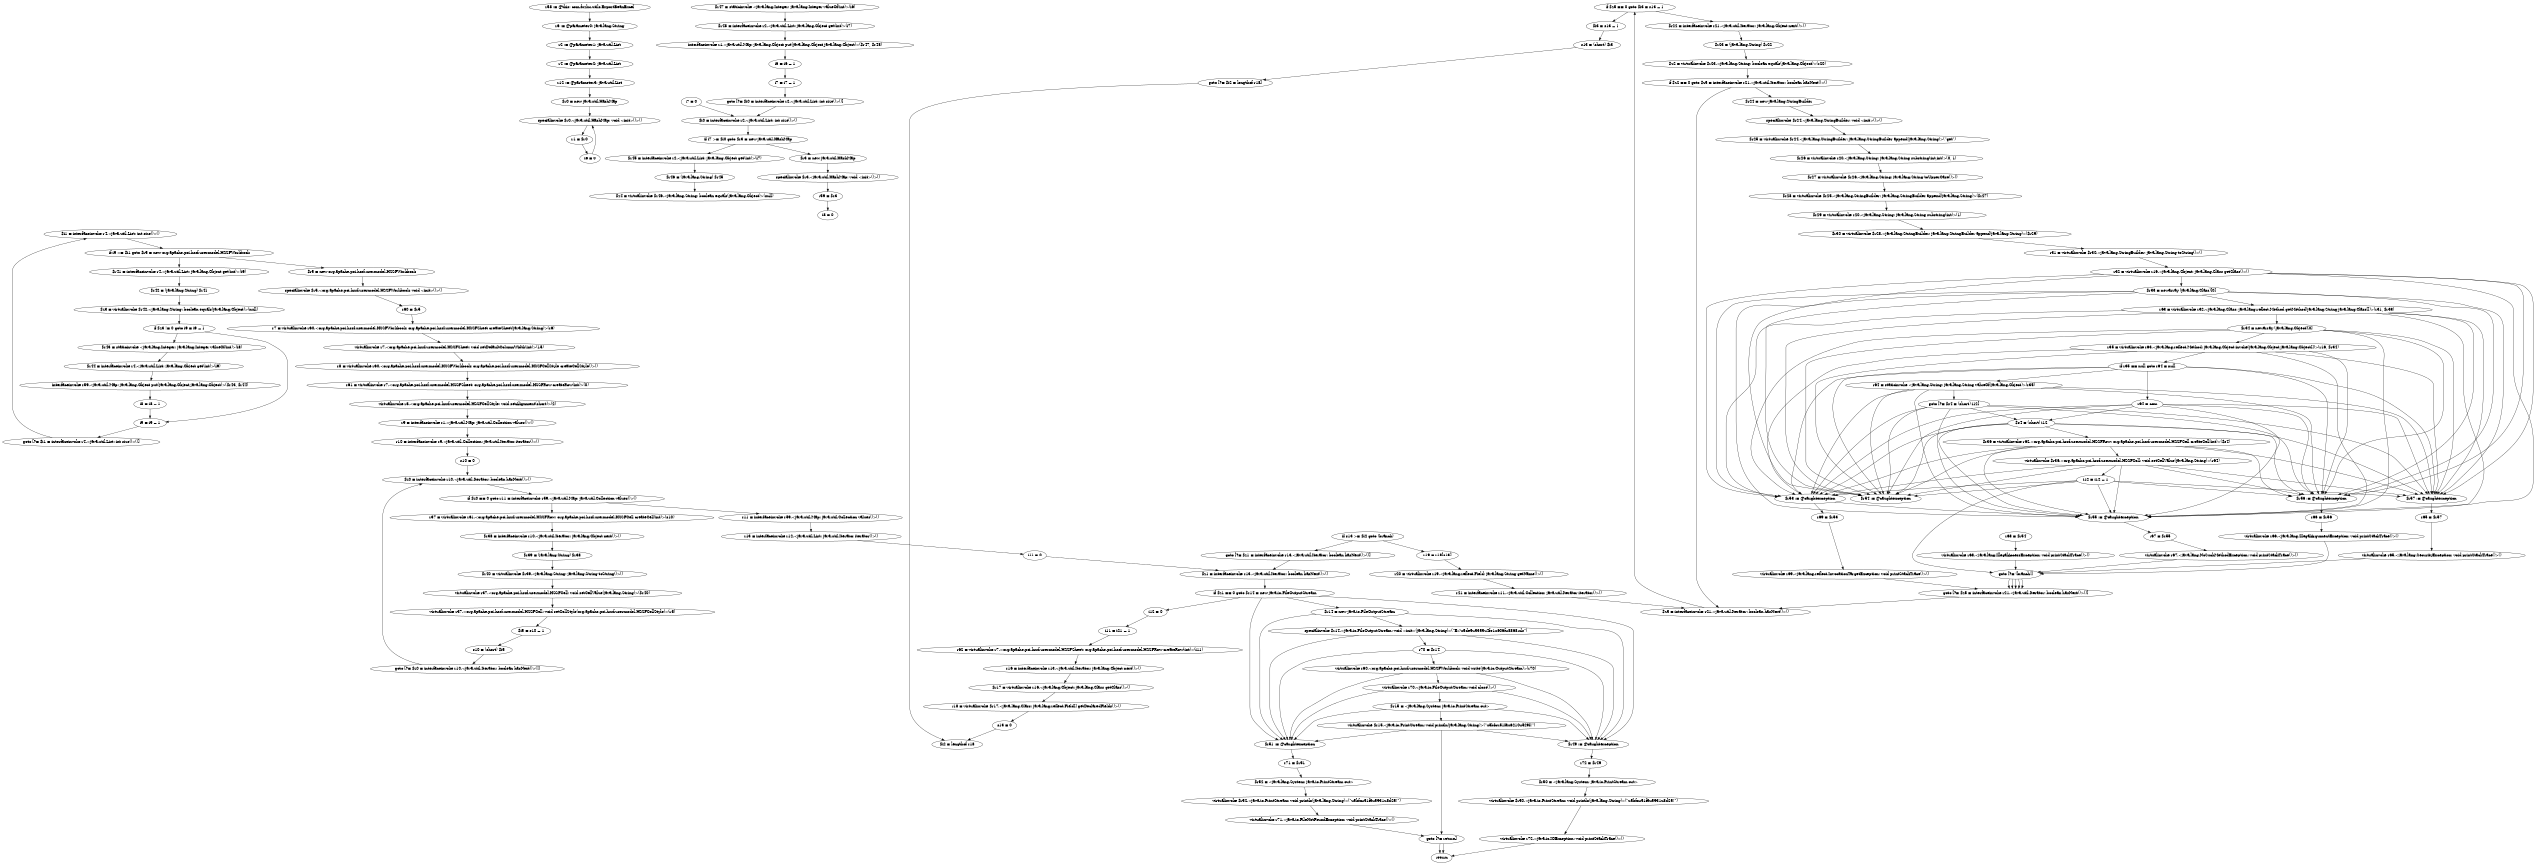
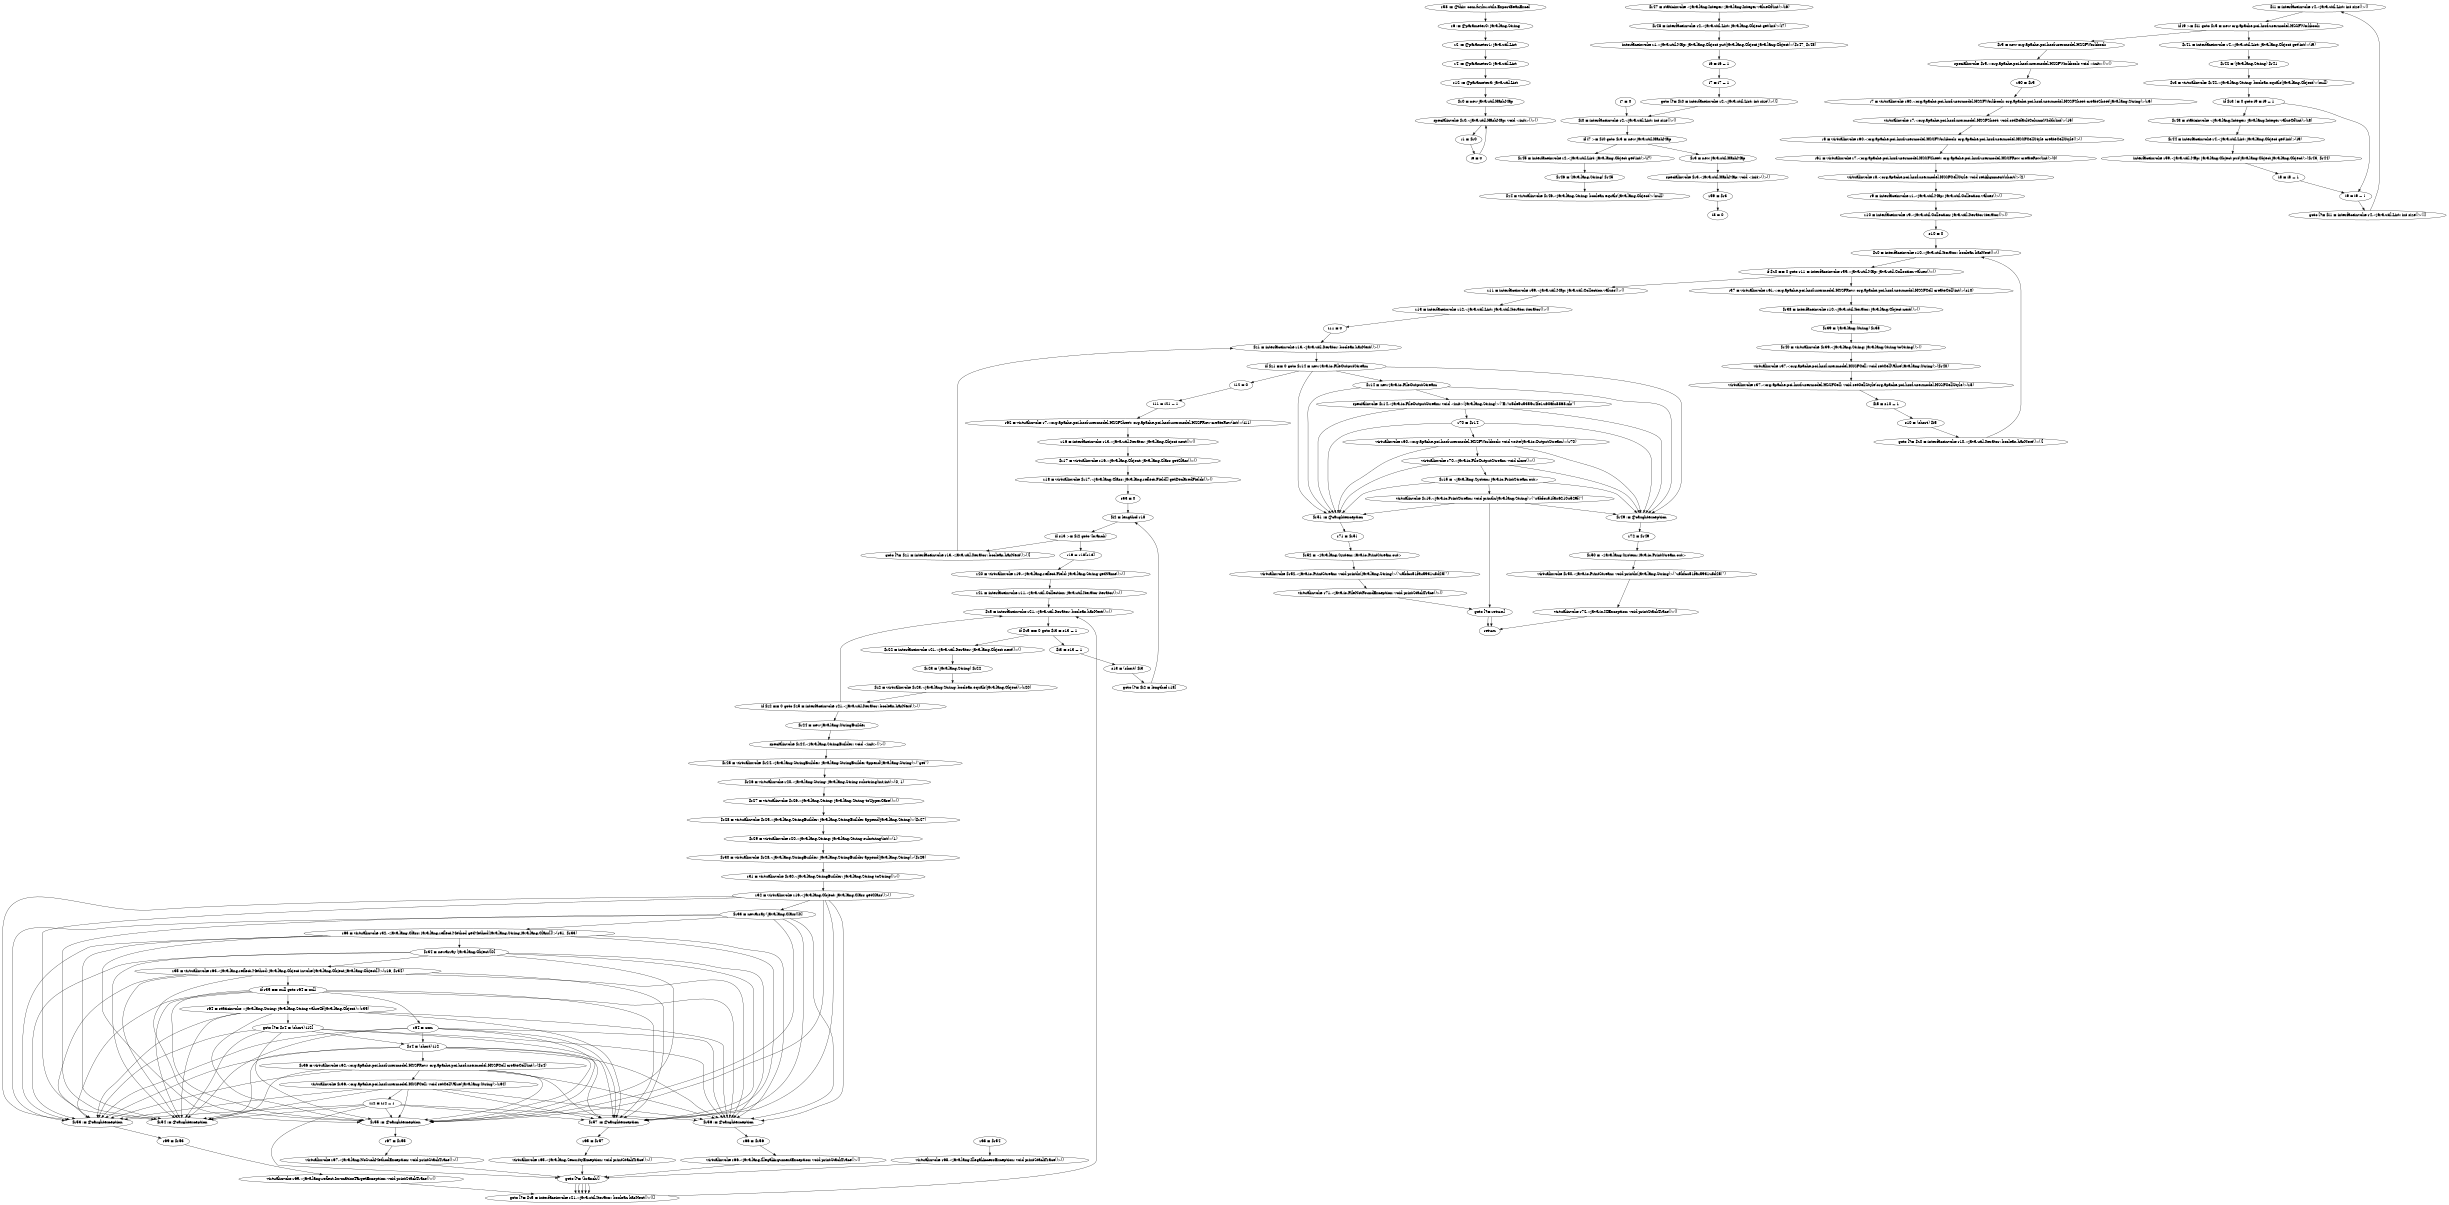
edge "$r53 := @caughtexception" -> "$r55 := @caughtexception": now "if r35 == null goto r64 = null" -> "$r55 := @caughtexception"
edge "$i2 = lengthof r18" -> "if s13 >= $i2 goto (branch)": added
node "s13 = 0": label "s13 = 0" -> "s53 = 0"
